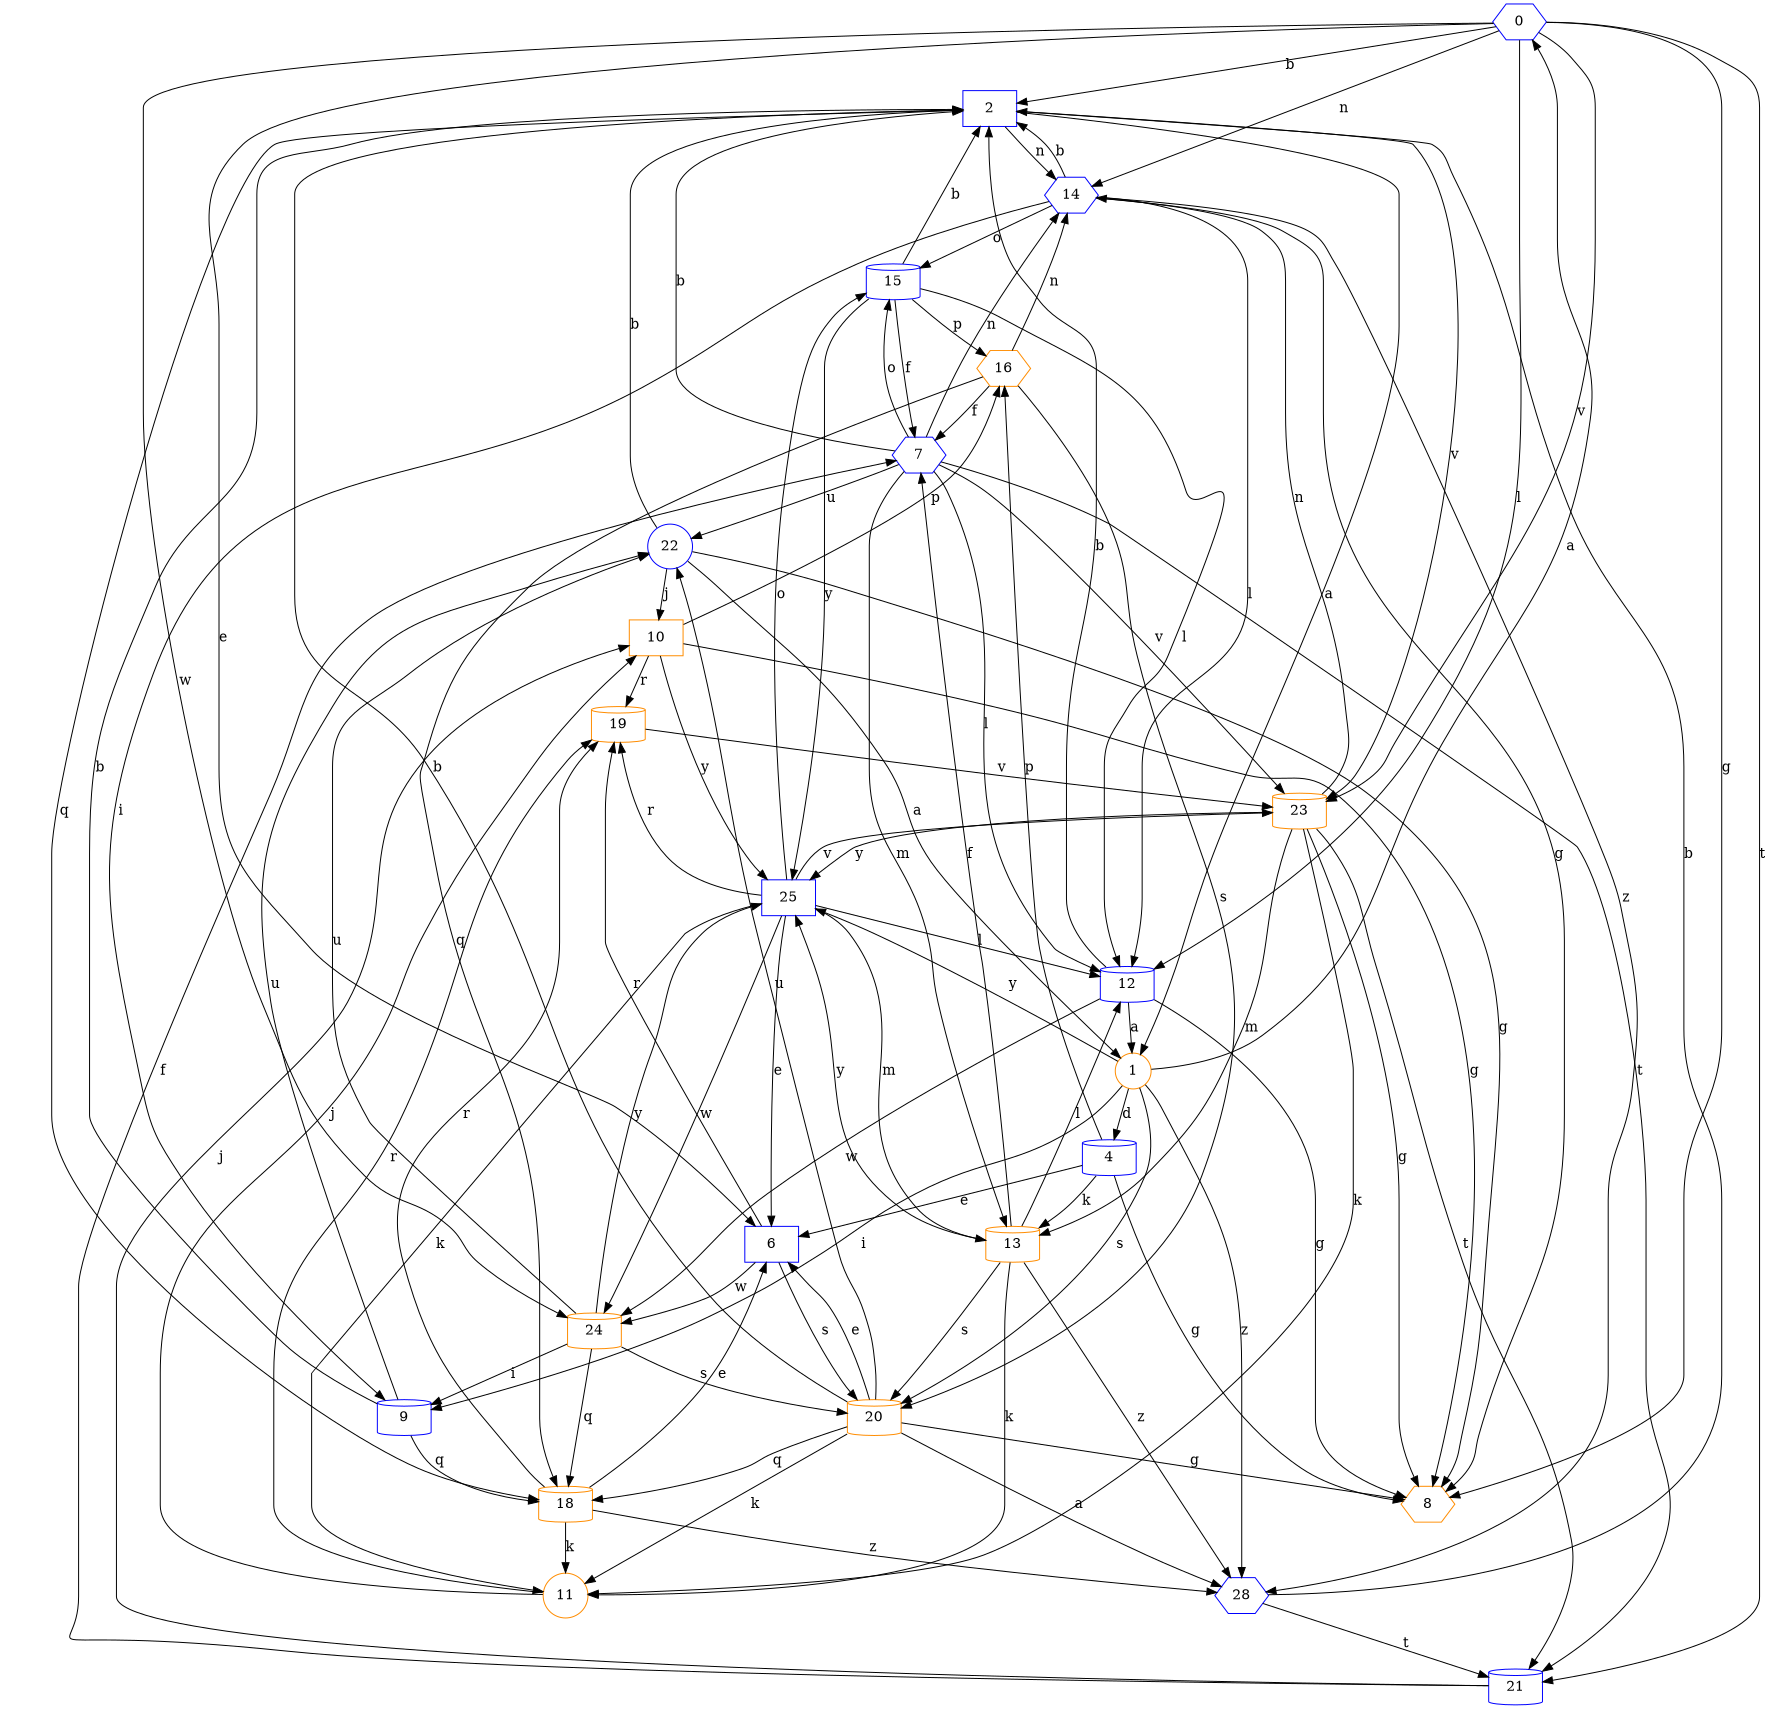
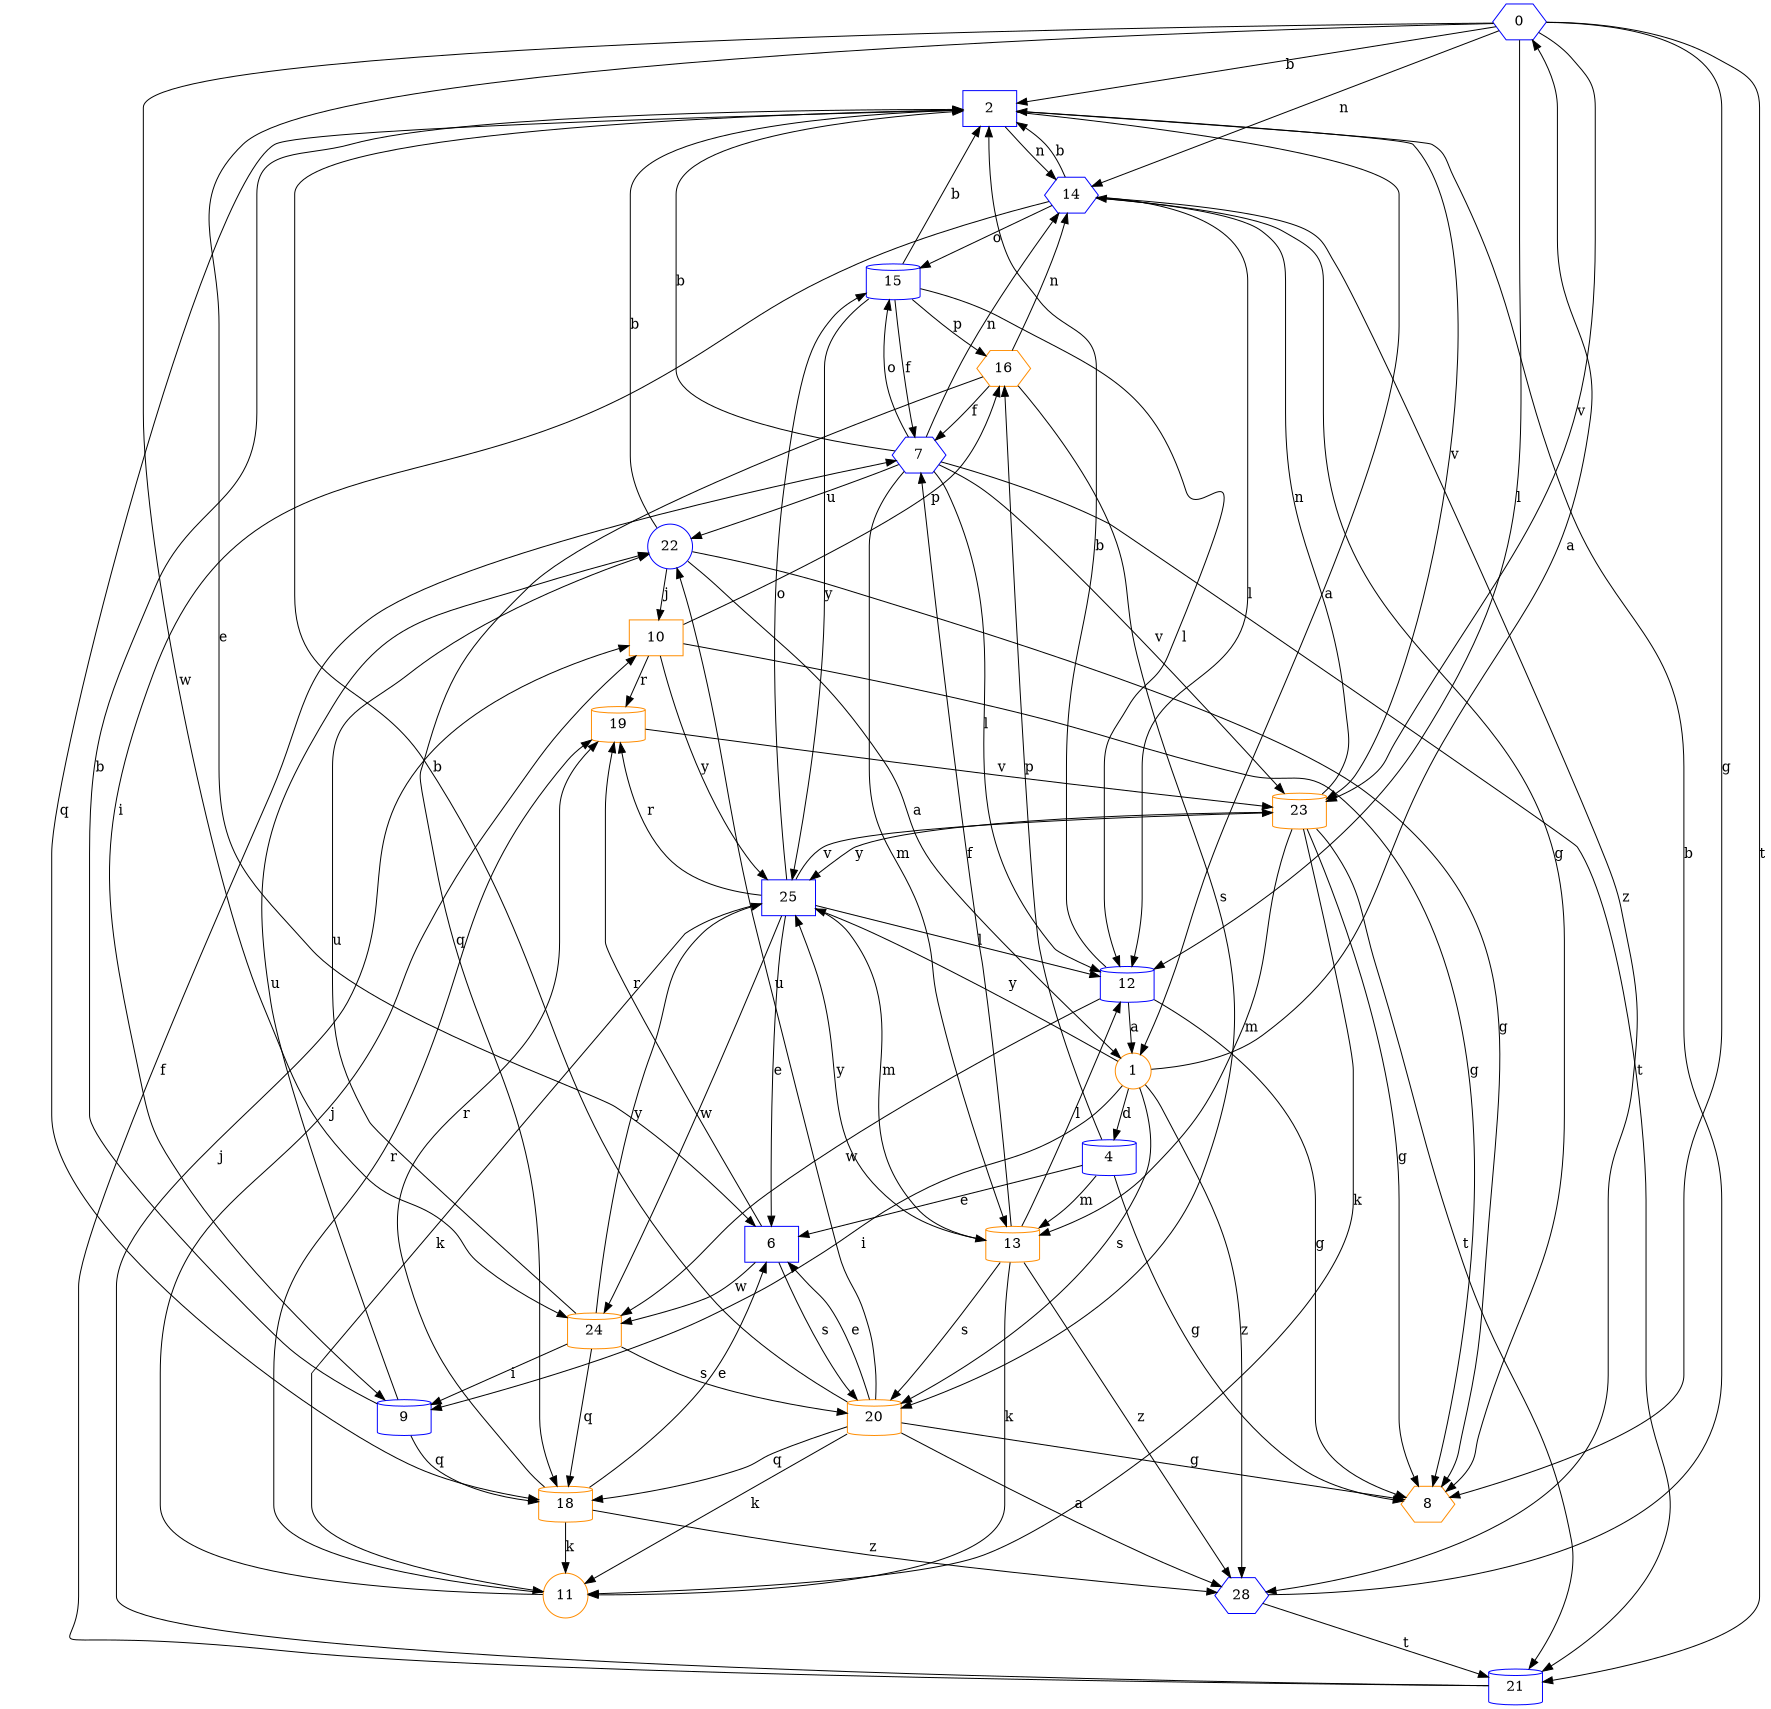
edge "4" -> "13": label "k" -> "m"
